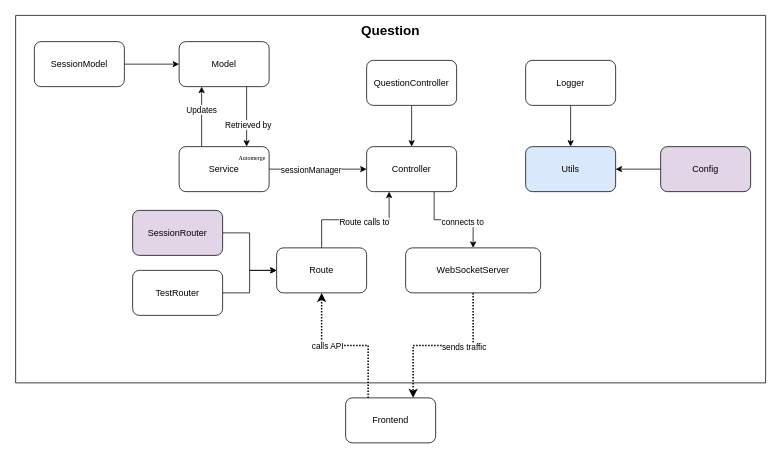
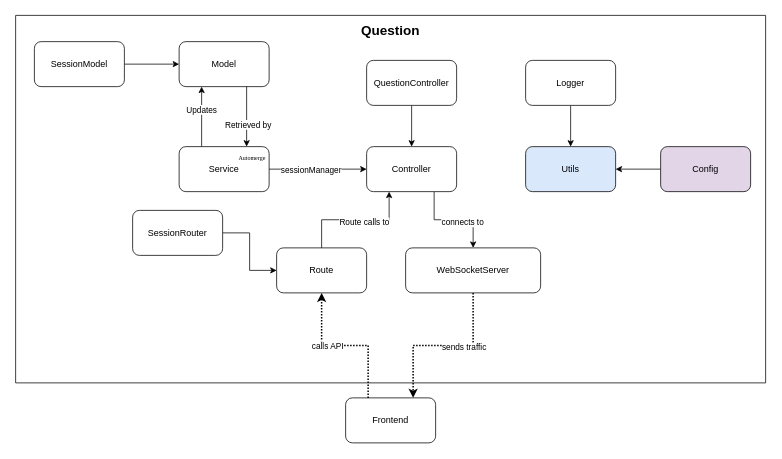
node "SessionRouter": fillcolor #e1d5e7 -> #ffffff
node "TestRouter": removed
edge "TestRouter" -> "Route": removed
